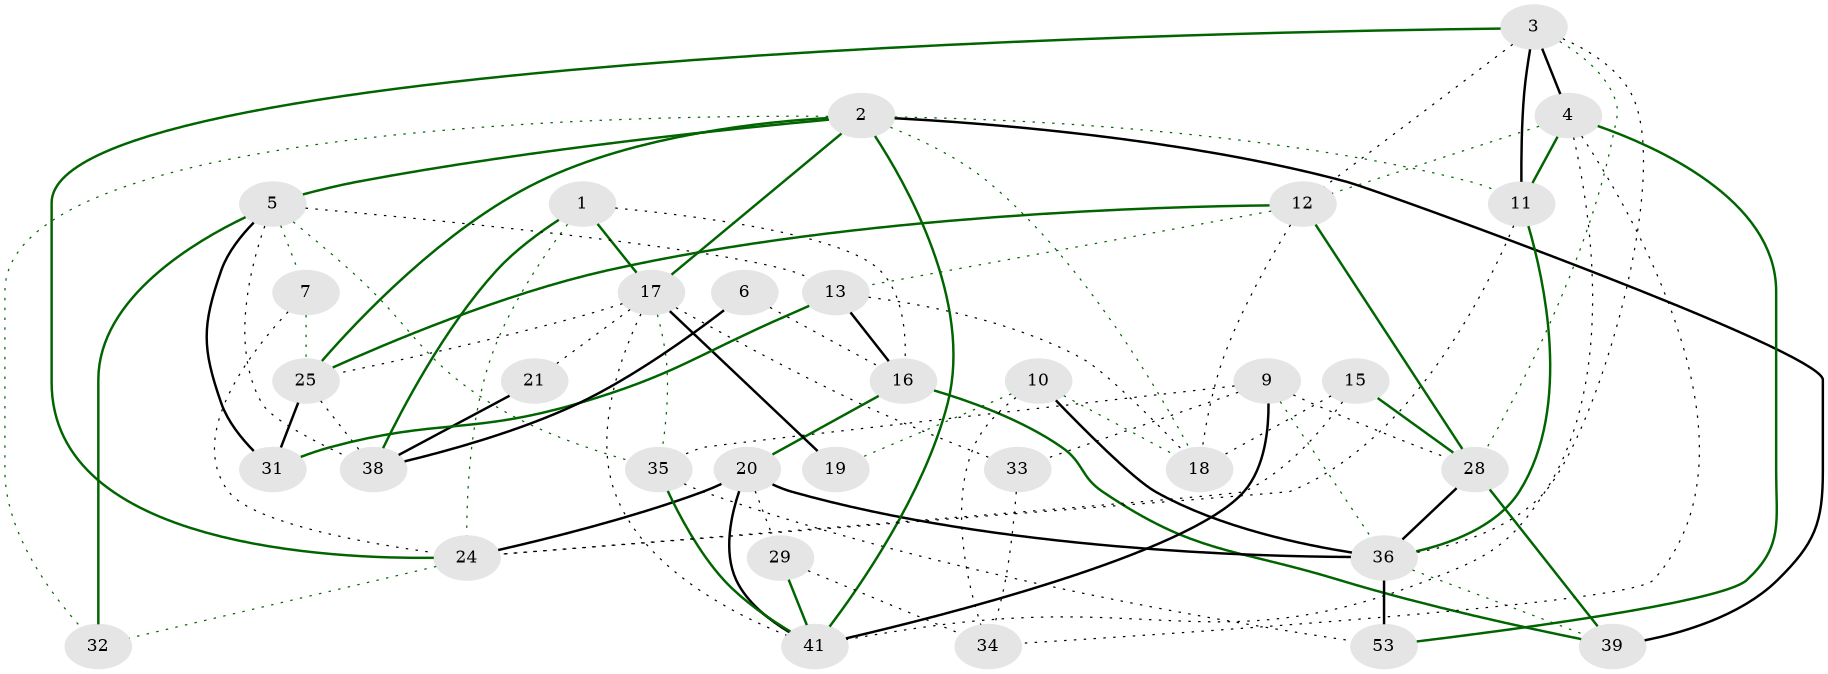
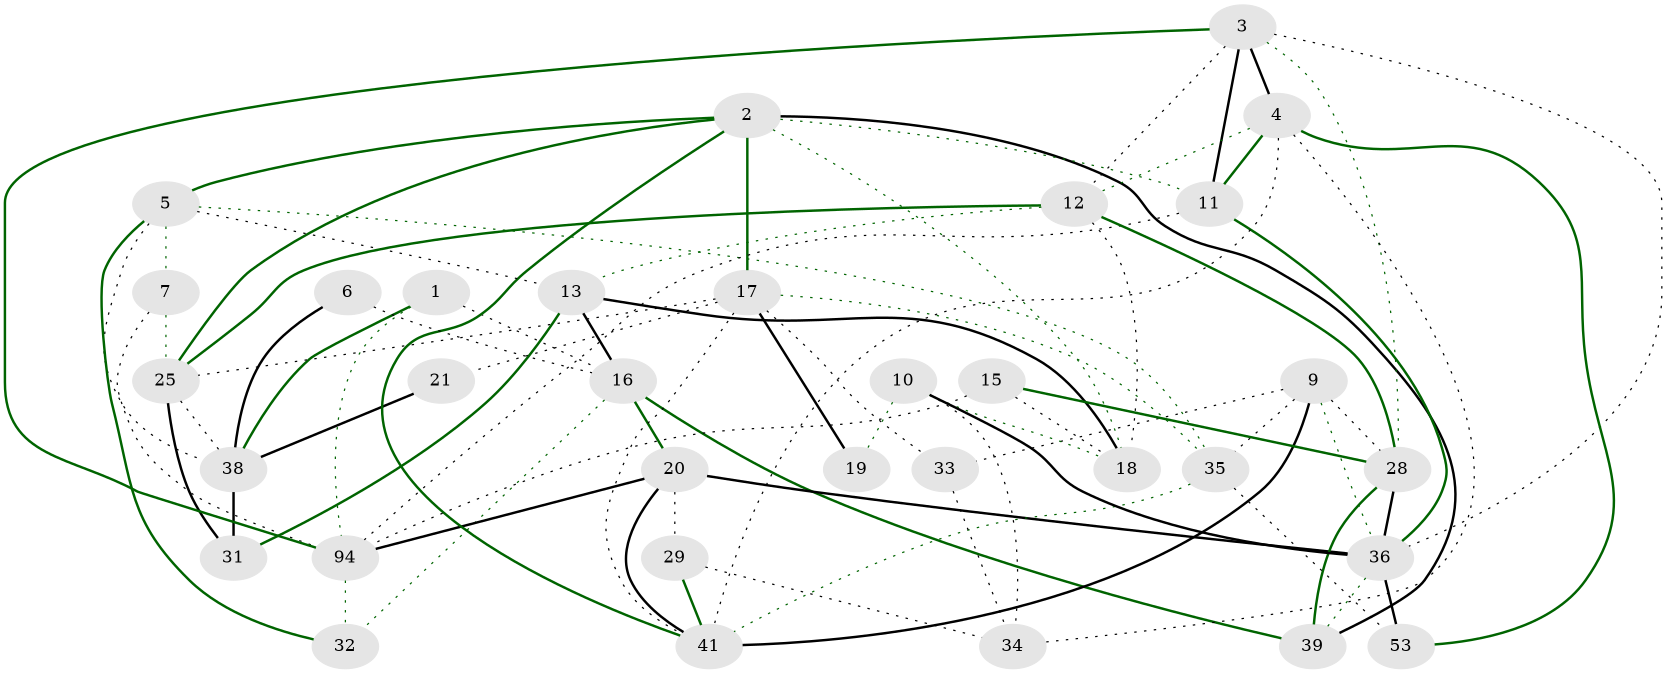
edge "2" -- "32": now "16" -- "32"
edge "1" -- "17": removed
edge "5" -- "31": now "38" -- "31"
edge "13" -- "18": style dotted -> bold
node "24": label "24" -> "94"
edge "35" -- "41": style bold -> dotted
